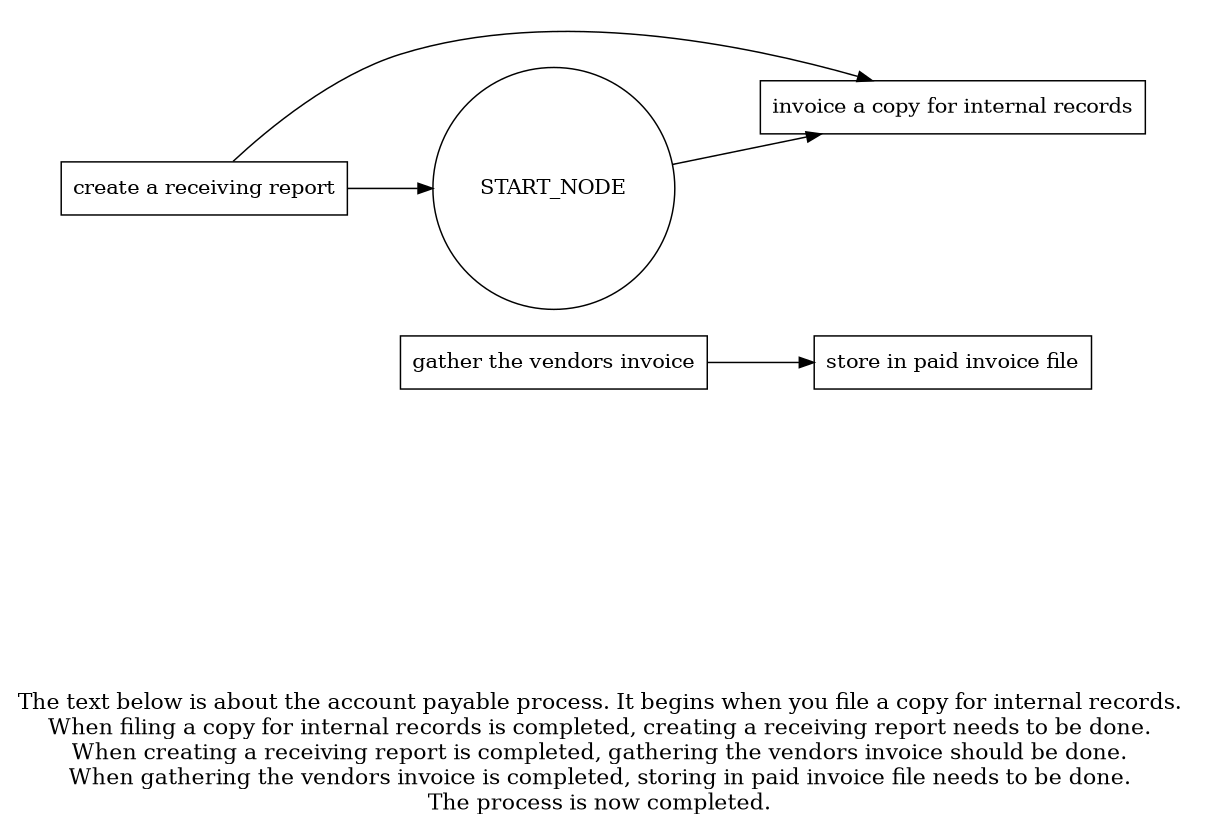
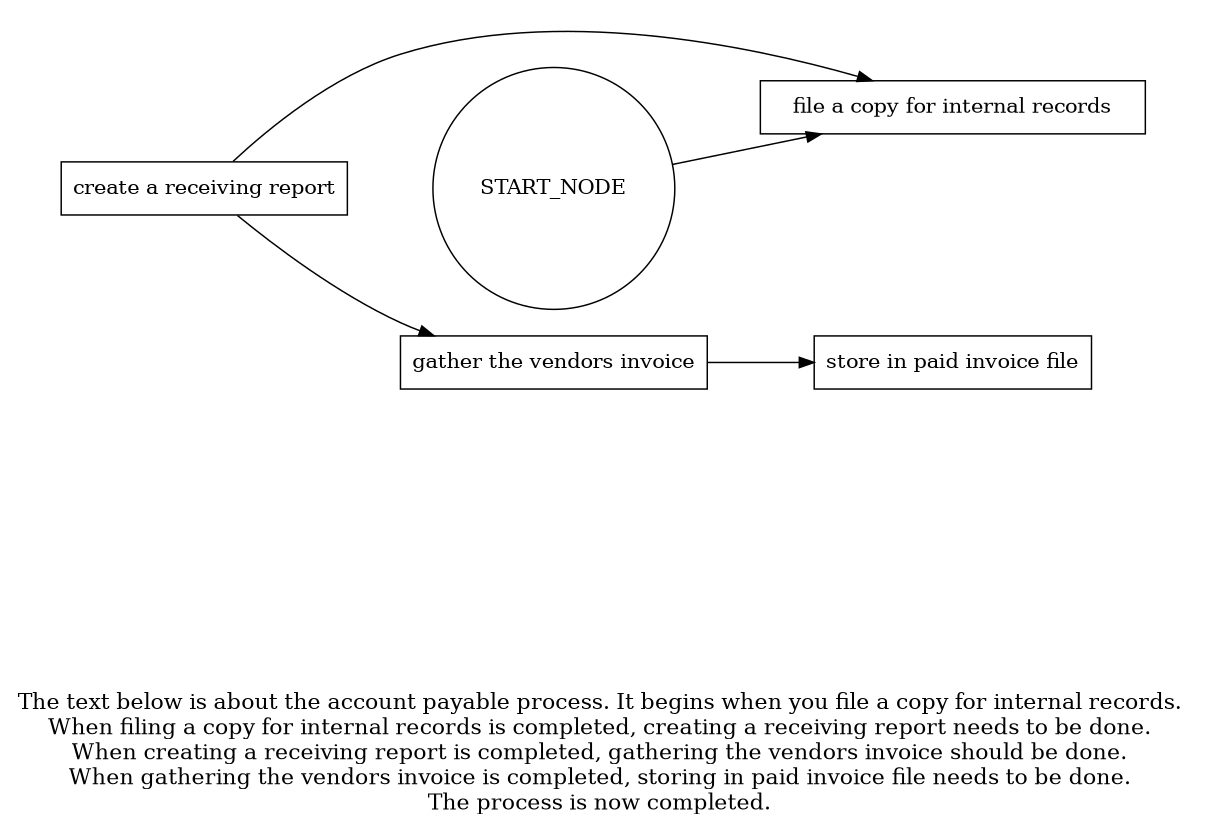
node "invoice a copy for internal records": label "invoice a copy for internal records" -> "file a copy for internal records"
edge "create a receiving report" -> "START_NODE": now "create a receiving report" -> "gather the vendors invoice"
